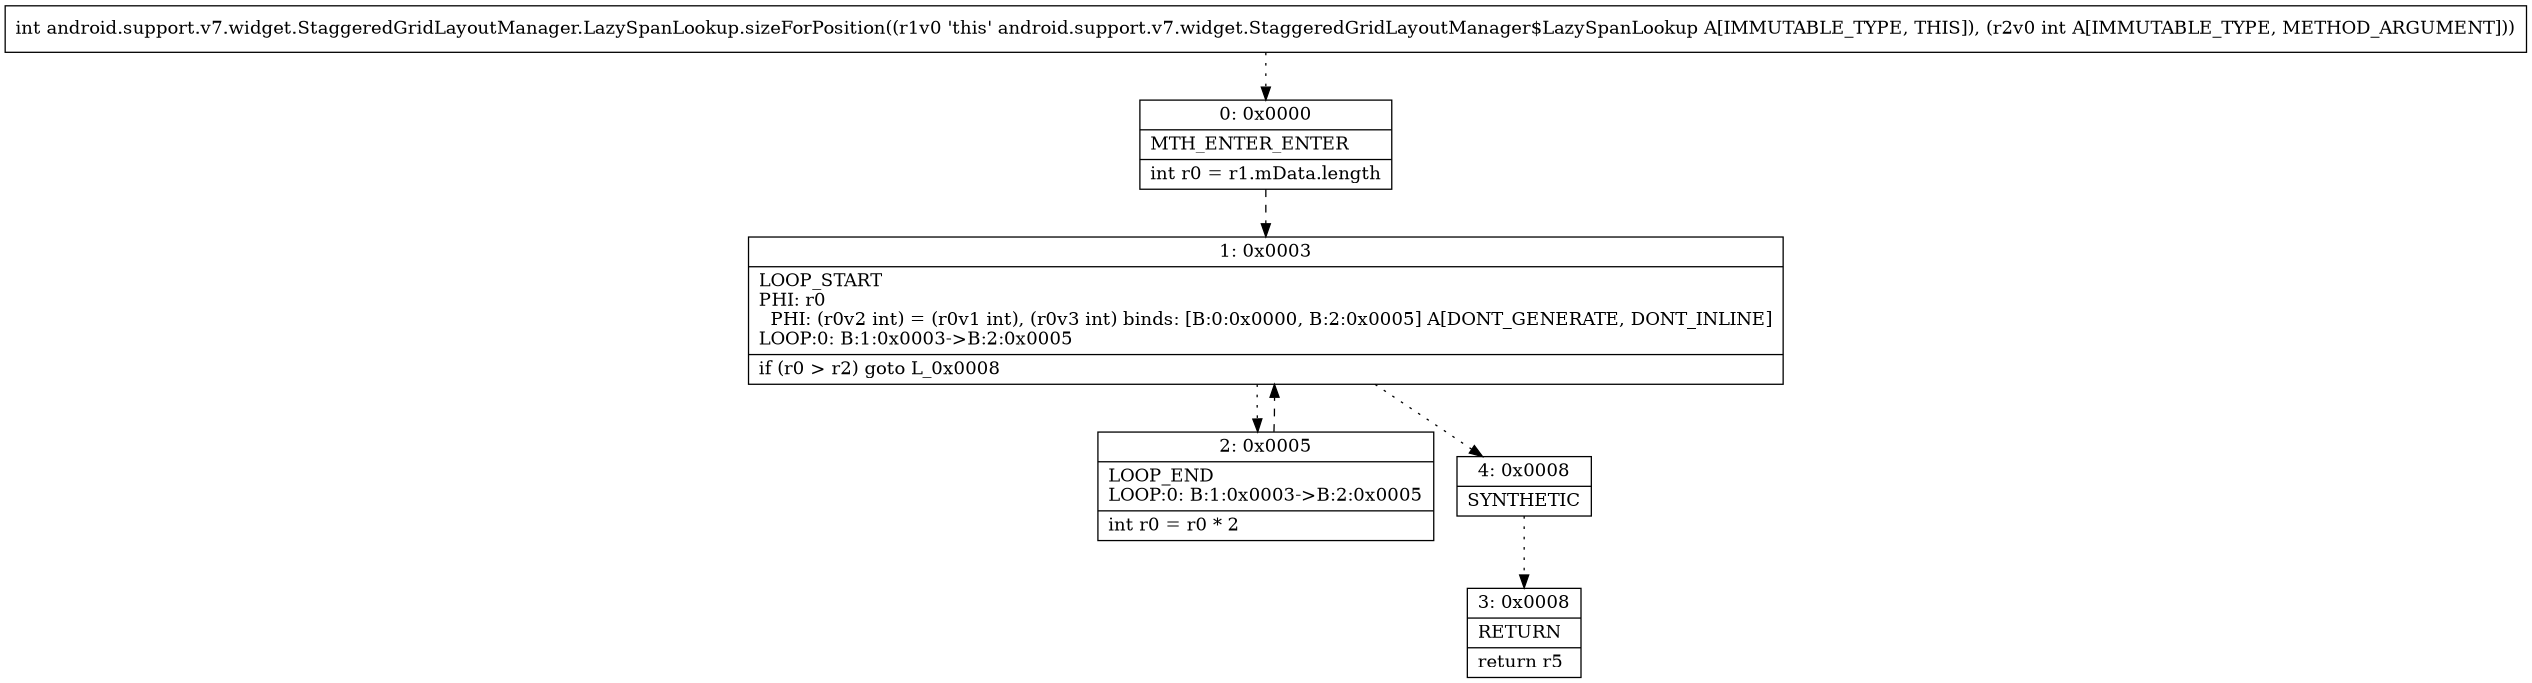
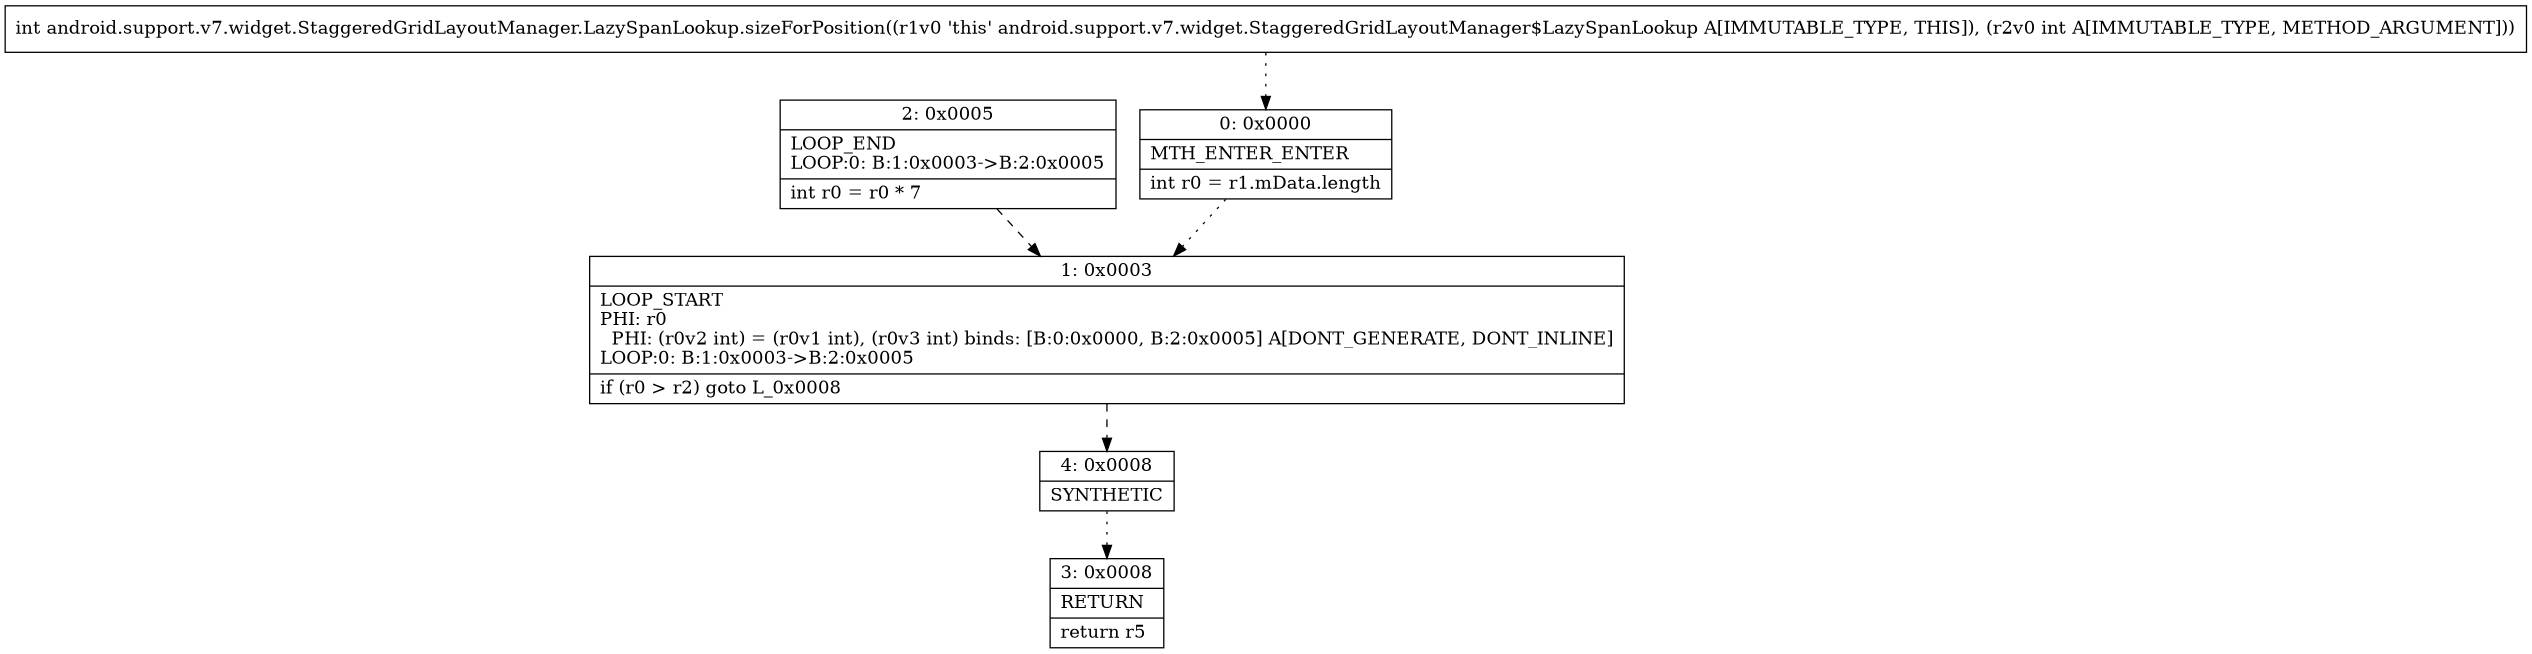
edge "0: 0x0000" -> "1: 0x0003": style dashed -> dotted
edge "1: 0x0003" -> "2: 0x0005": removed
edge "1: 0x0003" -> "4: 0x0008": style dotted -> dashed
node "2: 0x0005": text "int r0 = r0 * 2" -> "int r0 = r0 * 7"
